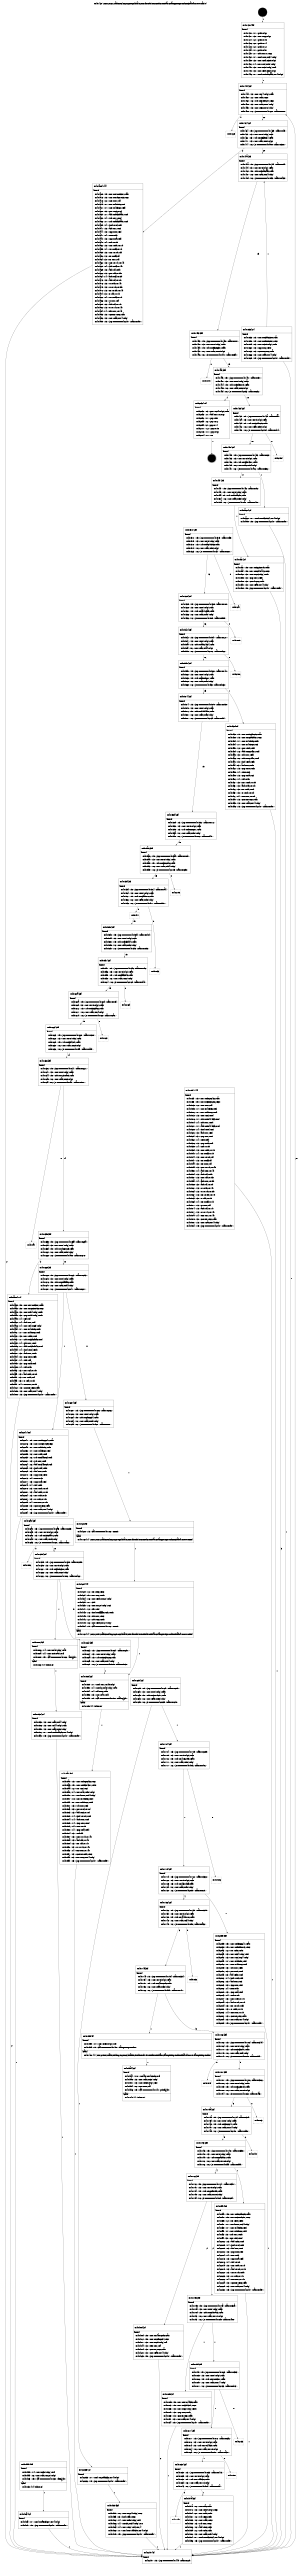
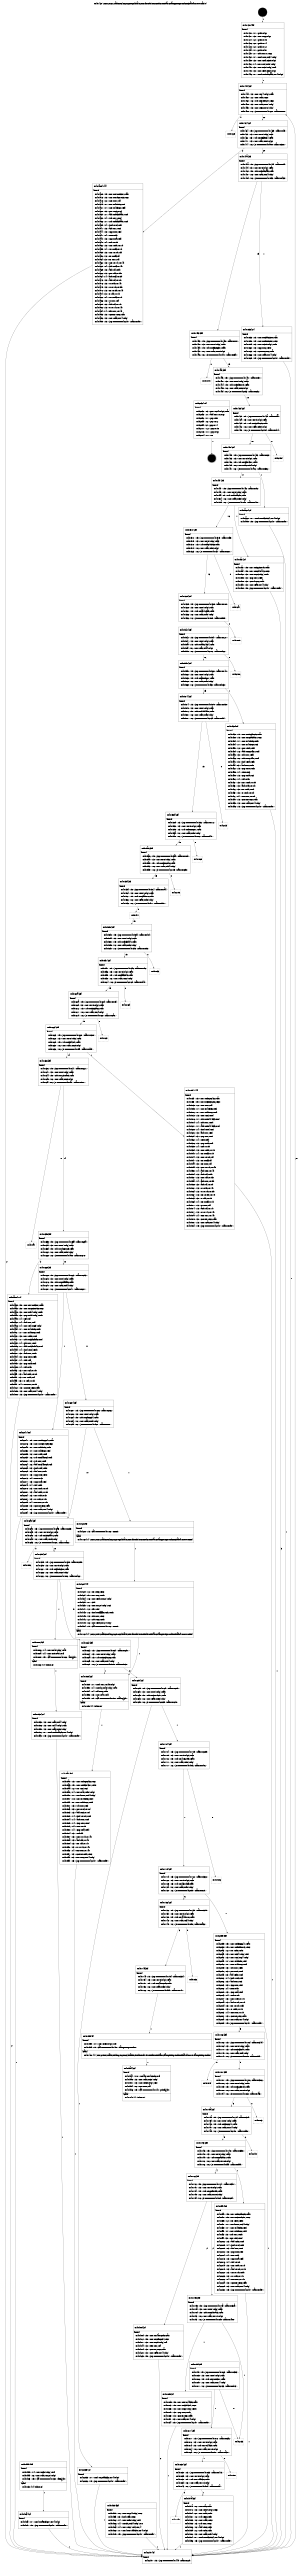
edge "0x401853 [27]" -> "0x40147a [25]": reversed
edge "0x4014ac [25]" -> "0x4020f2 [19]": removed, label "1"
edge "0x4014f7 [25]" -> "0x401510 [25]": added, label "16"
edge "0x401529 [25]" -> "0x401542 [25]": removed, label "16"
node "0x40213f": added
node "0x40186e": added
edge "0x4015bf [25]" -> "0x401cb3": now "0x4015d8 [25]" -> "0x401cb3"
edge "0x401623 [25]" -> "0x4018f9 [144]": added, label "1"
edge "0x401687 [25]" -> "0x4016a0 [25]": added, label "10"
edge "0x4016d2 [25]" -> "0x4016eb [25]": added, label "8"
edge "0x40171d [25]" -> "0x401736 [25]": label " 4" -> " 6"
edge "0x40174f [25]" -> "0x401768 [25]": now "0x402099 [89]" -> "0x401768 [25]"
edge "0x4017e5 [25]" -> "0x4017fe [25]": now "0x4017e5 [25]" -> "0x402133"
edge "0x402035 [12]" -> "0x401b59 [33]": now "0x402035 [12]" -> "0x4021b7 [5]"
